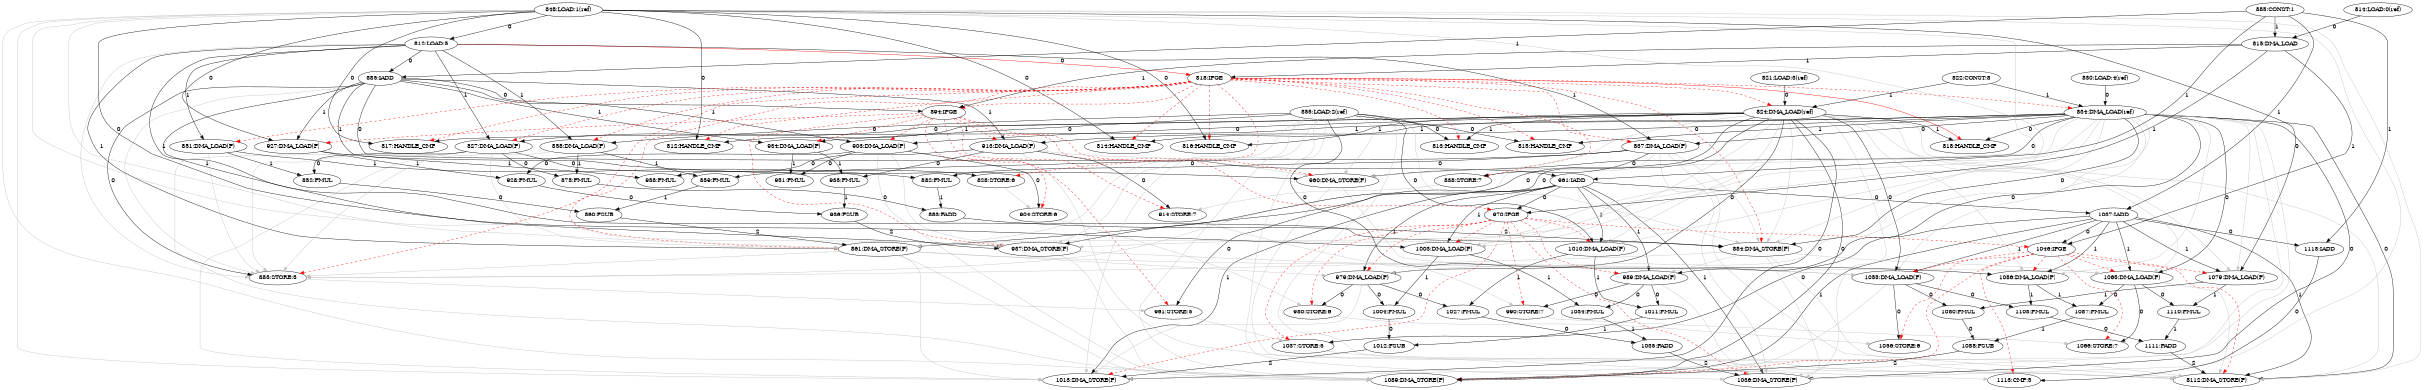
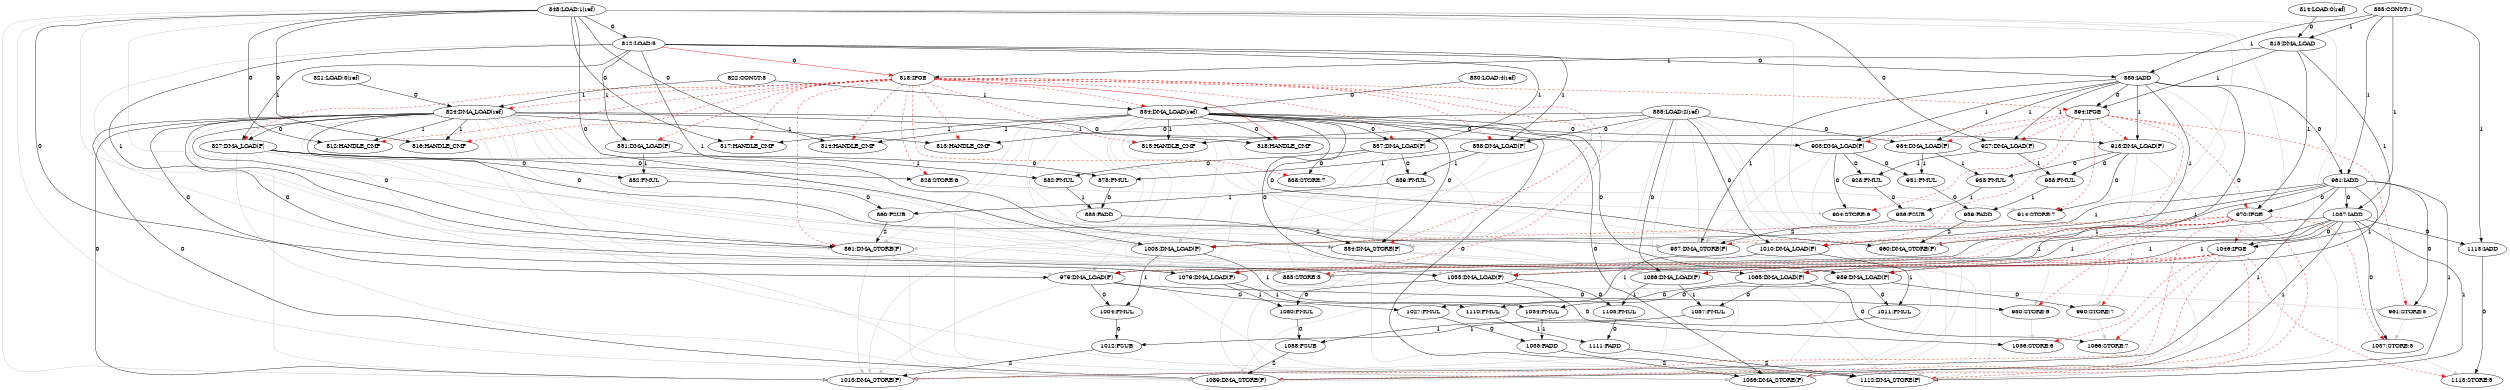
node "959:FADD": added
node "1113:CMP:5": label "1113:CMP:5" -> "1113:STORE:5"
node "8112:DMA_STORE(F)": label "8112:DMA_STORE(F)" -> "1112:DMA_STORE(F)"
